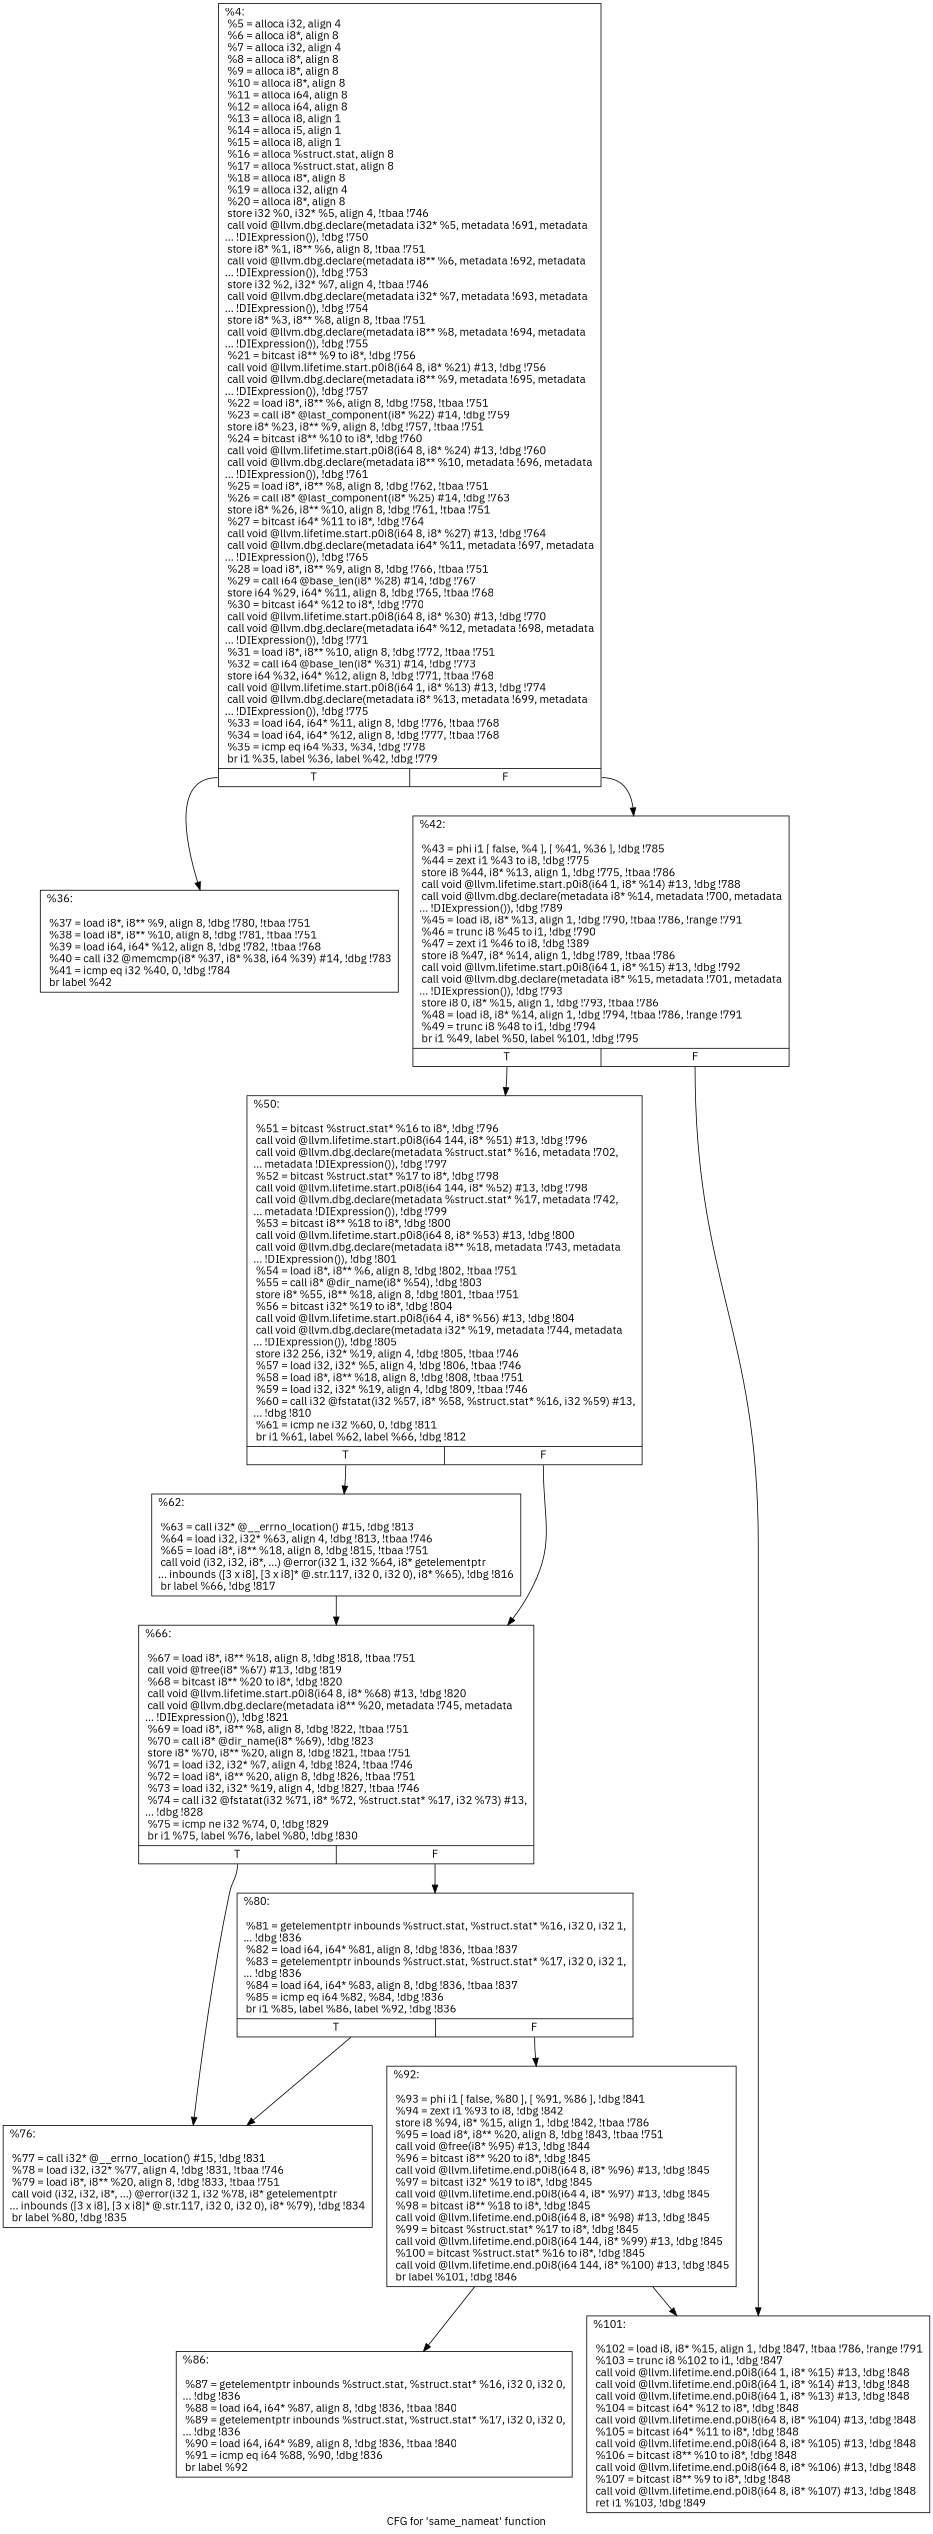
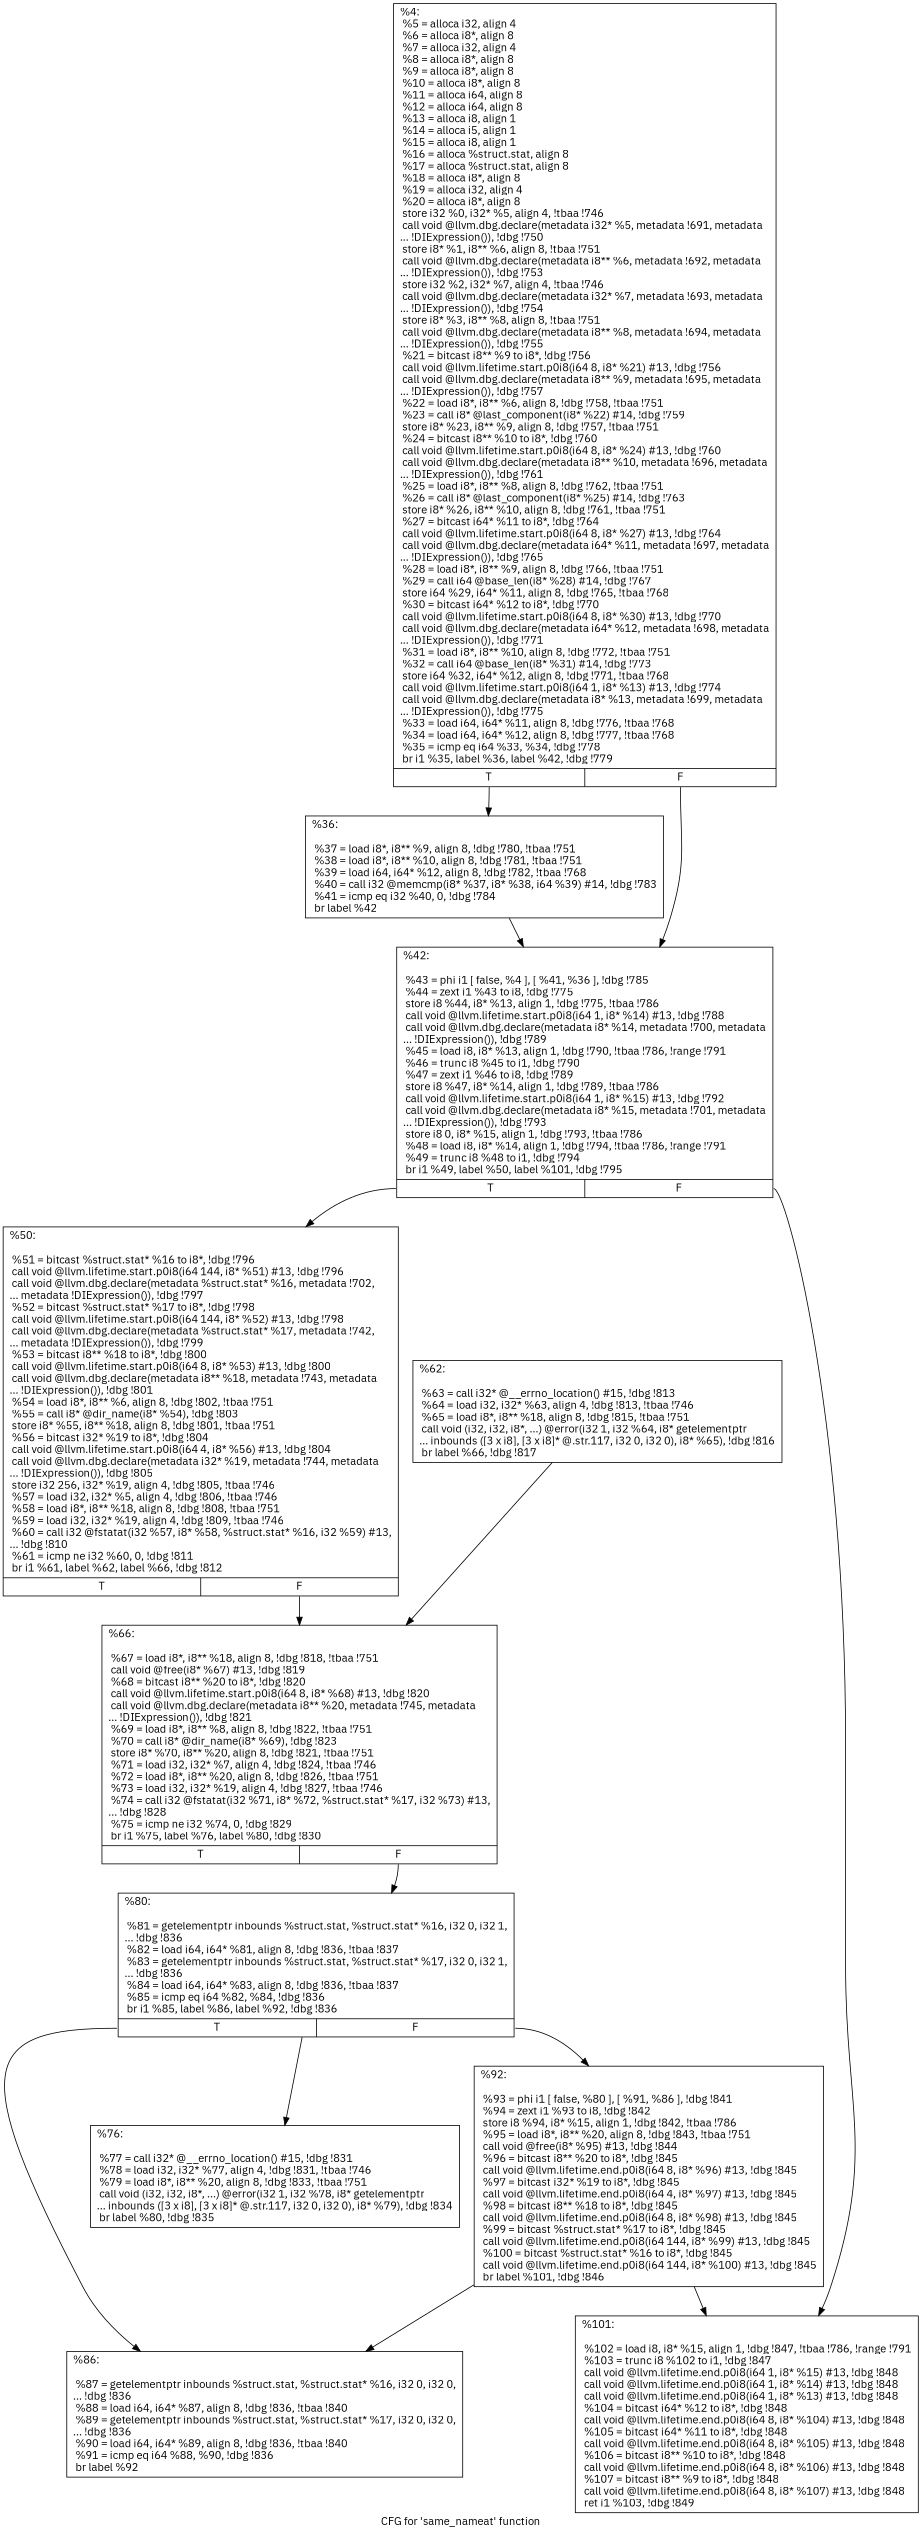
edge "%36:" -> "%42:": added
node "%42:": text "%47 = zext i1 %46 to i8, !dbg !389" -> "%47 = zext i1 %46 to i8, !dbg !789"
edge "%50:" -> "%62:": removed
edge "%66:" -> "%76:": removed
edge "%80:" -> "%86:": added
